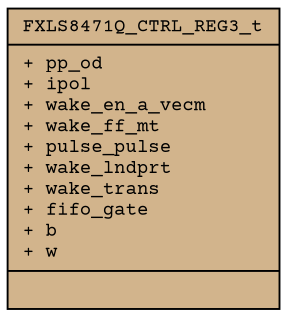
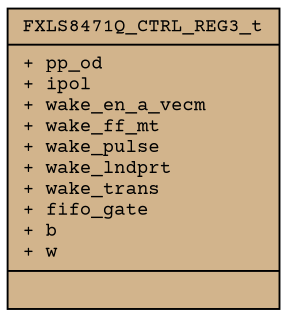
node "FXLS8471Q_CTRL_REG3_t": text "+ pulse_pulse" -> "+ wake_pulse"
